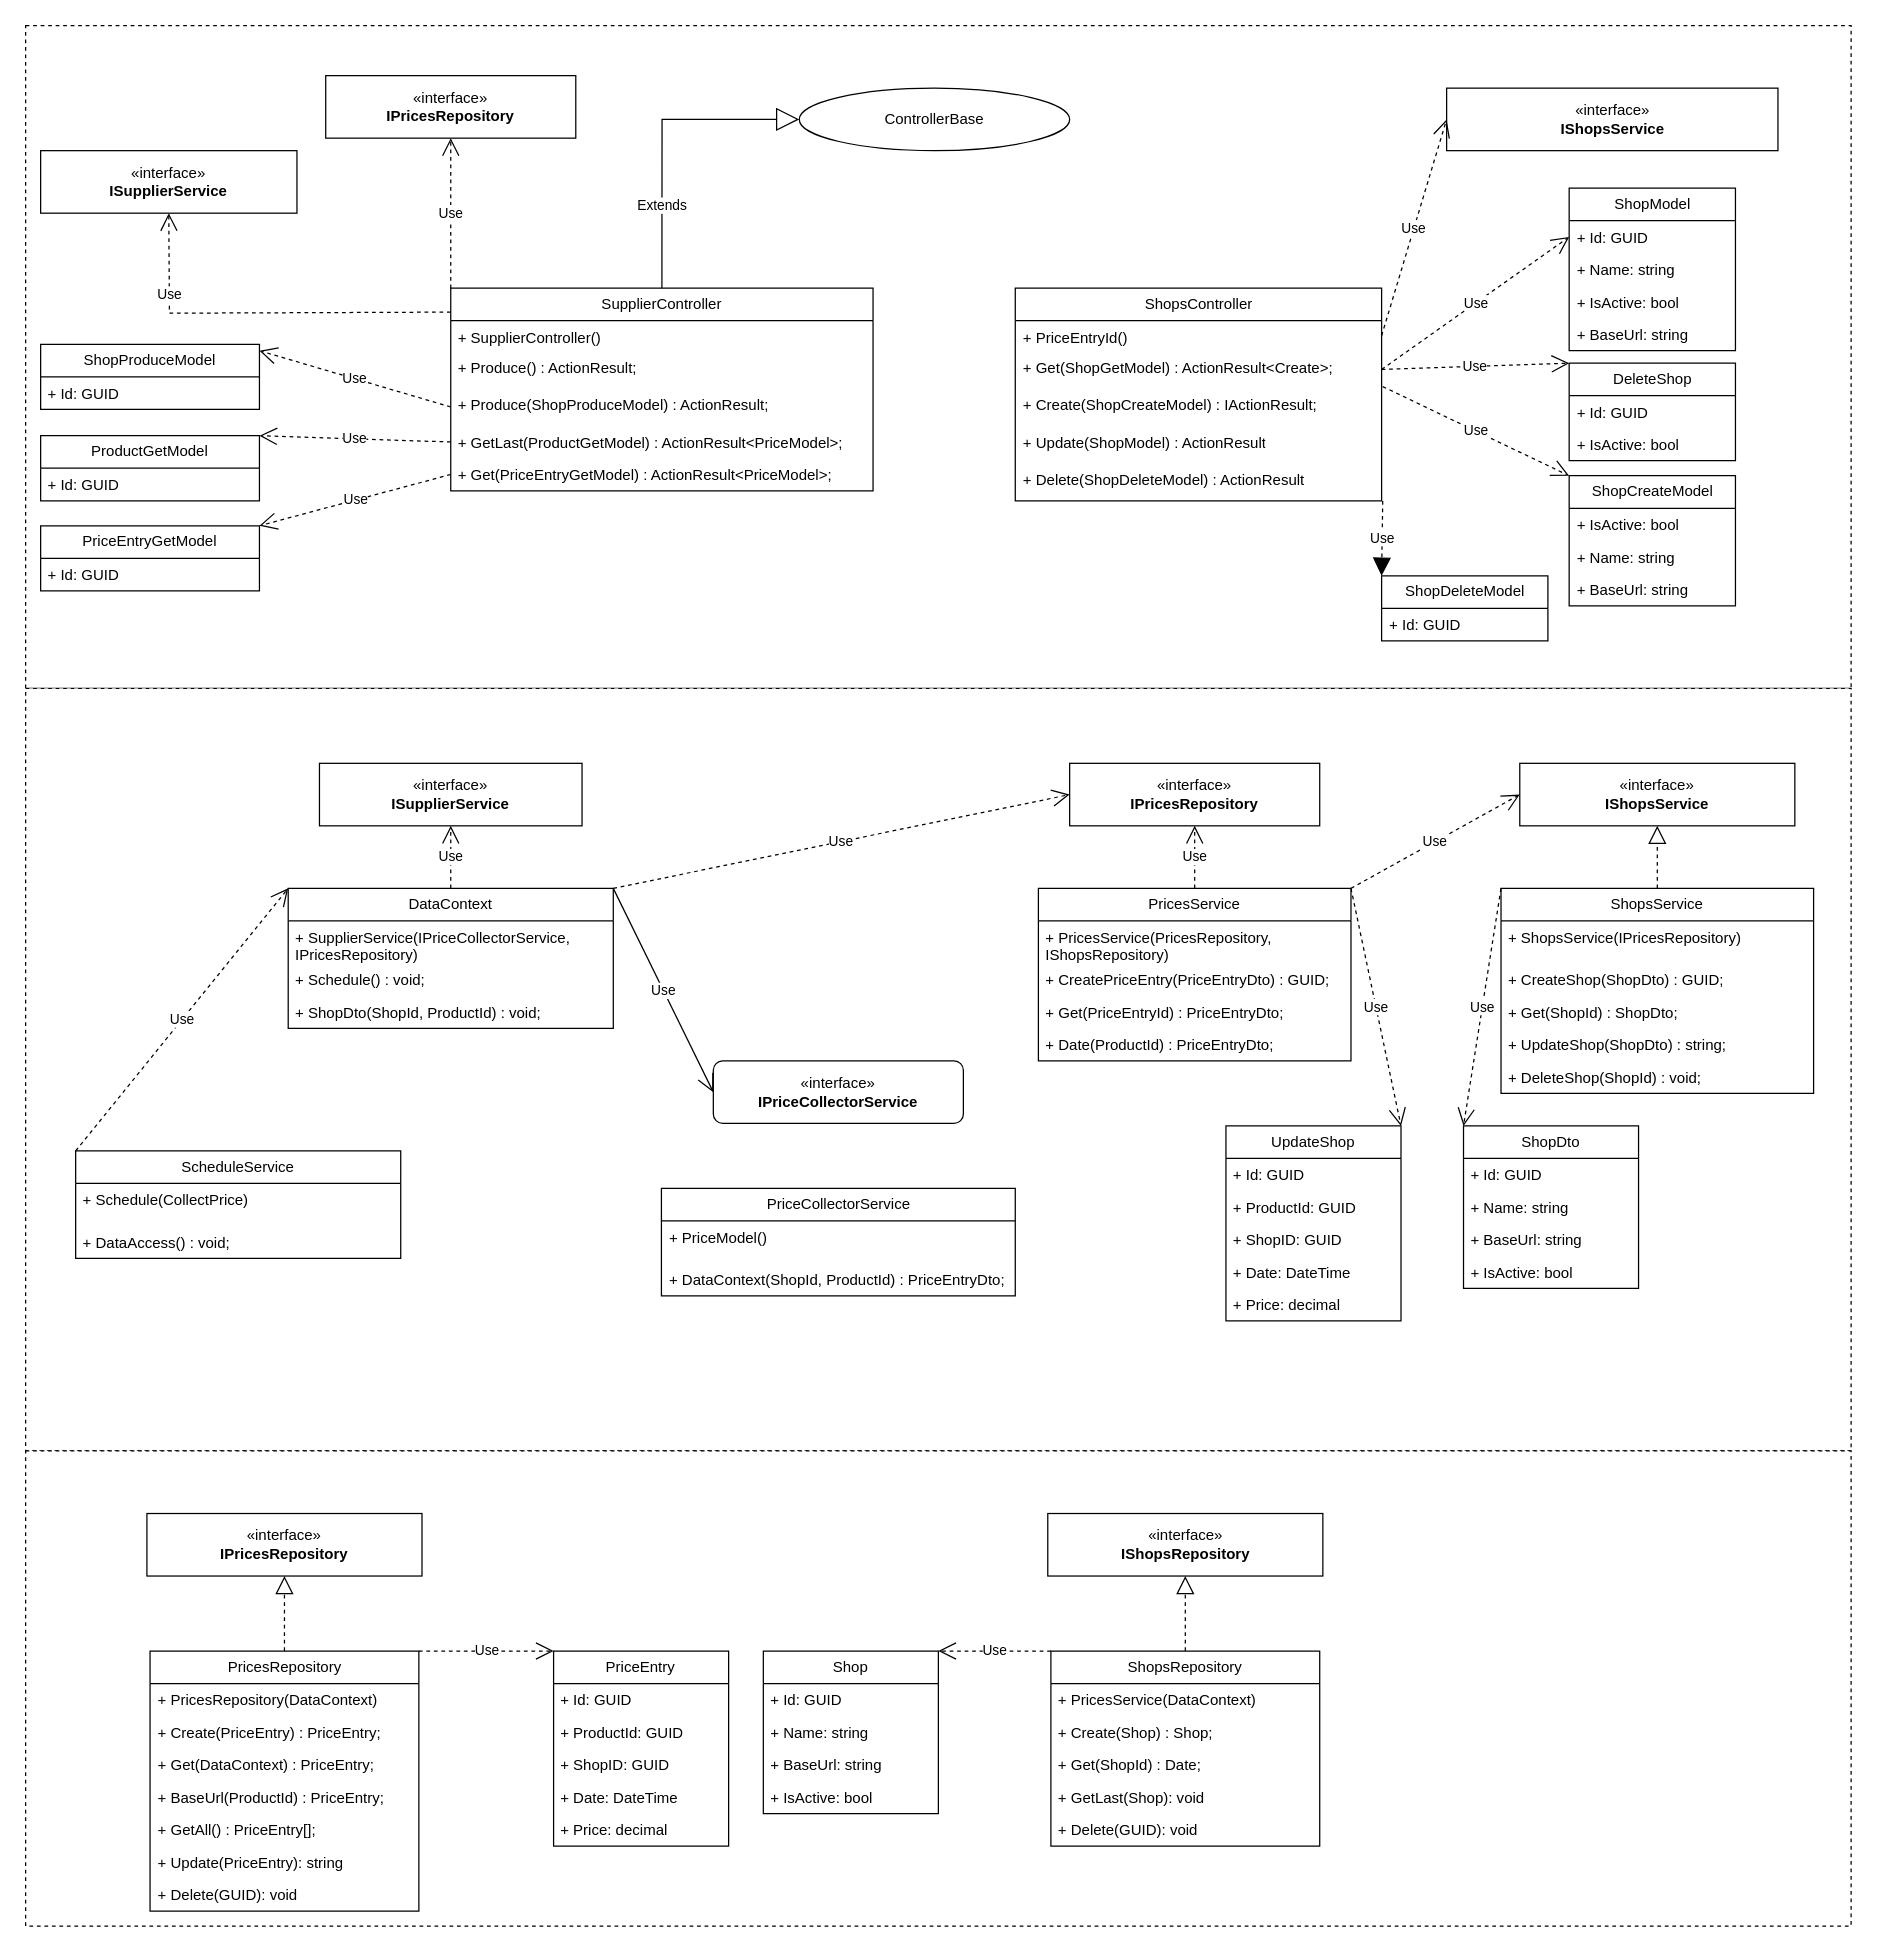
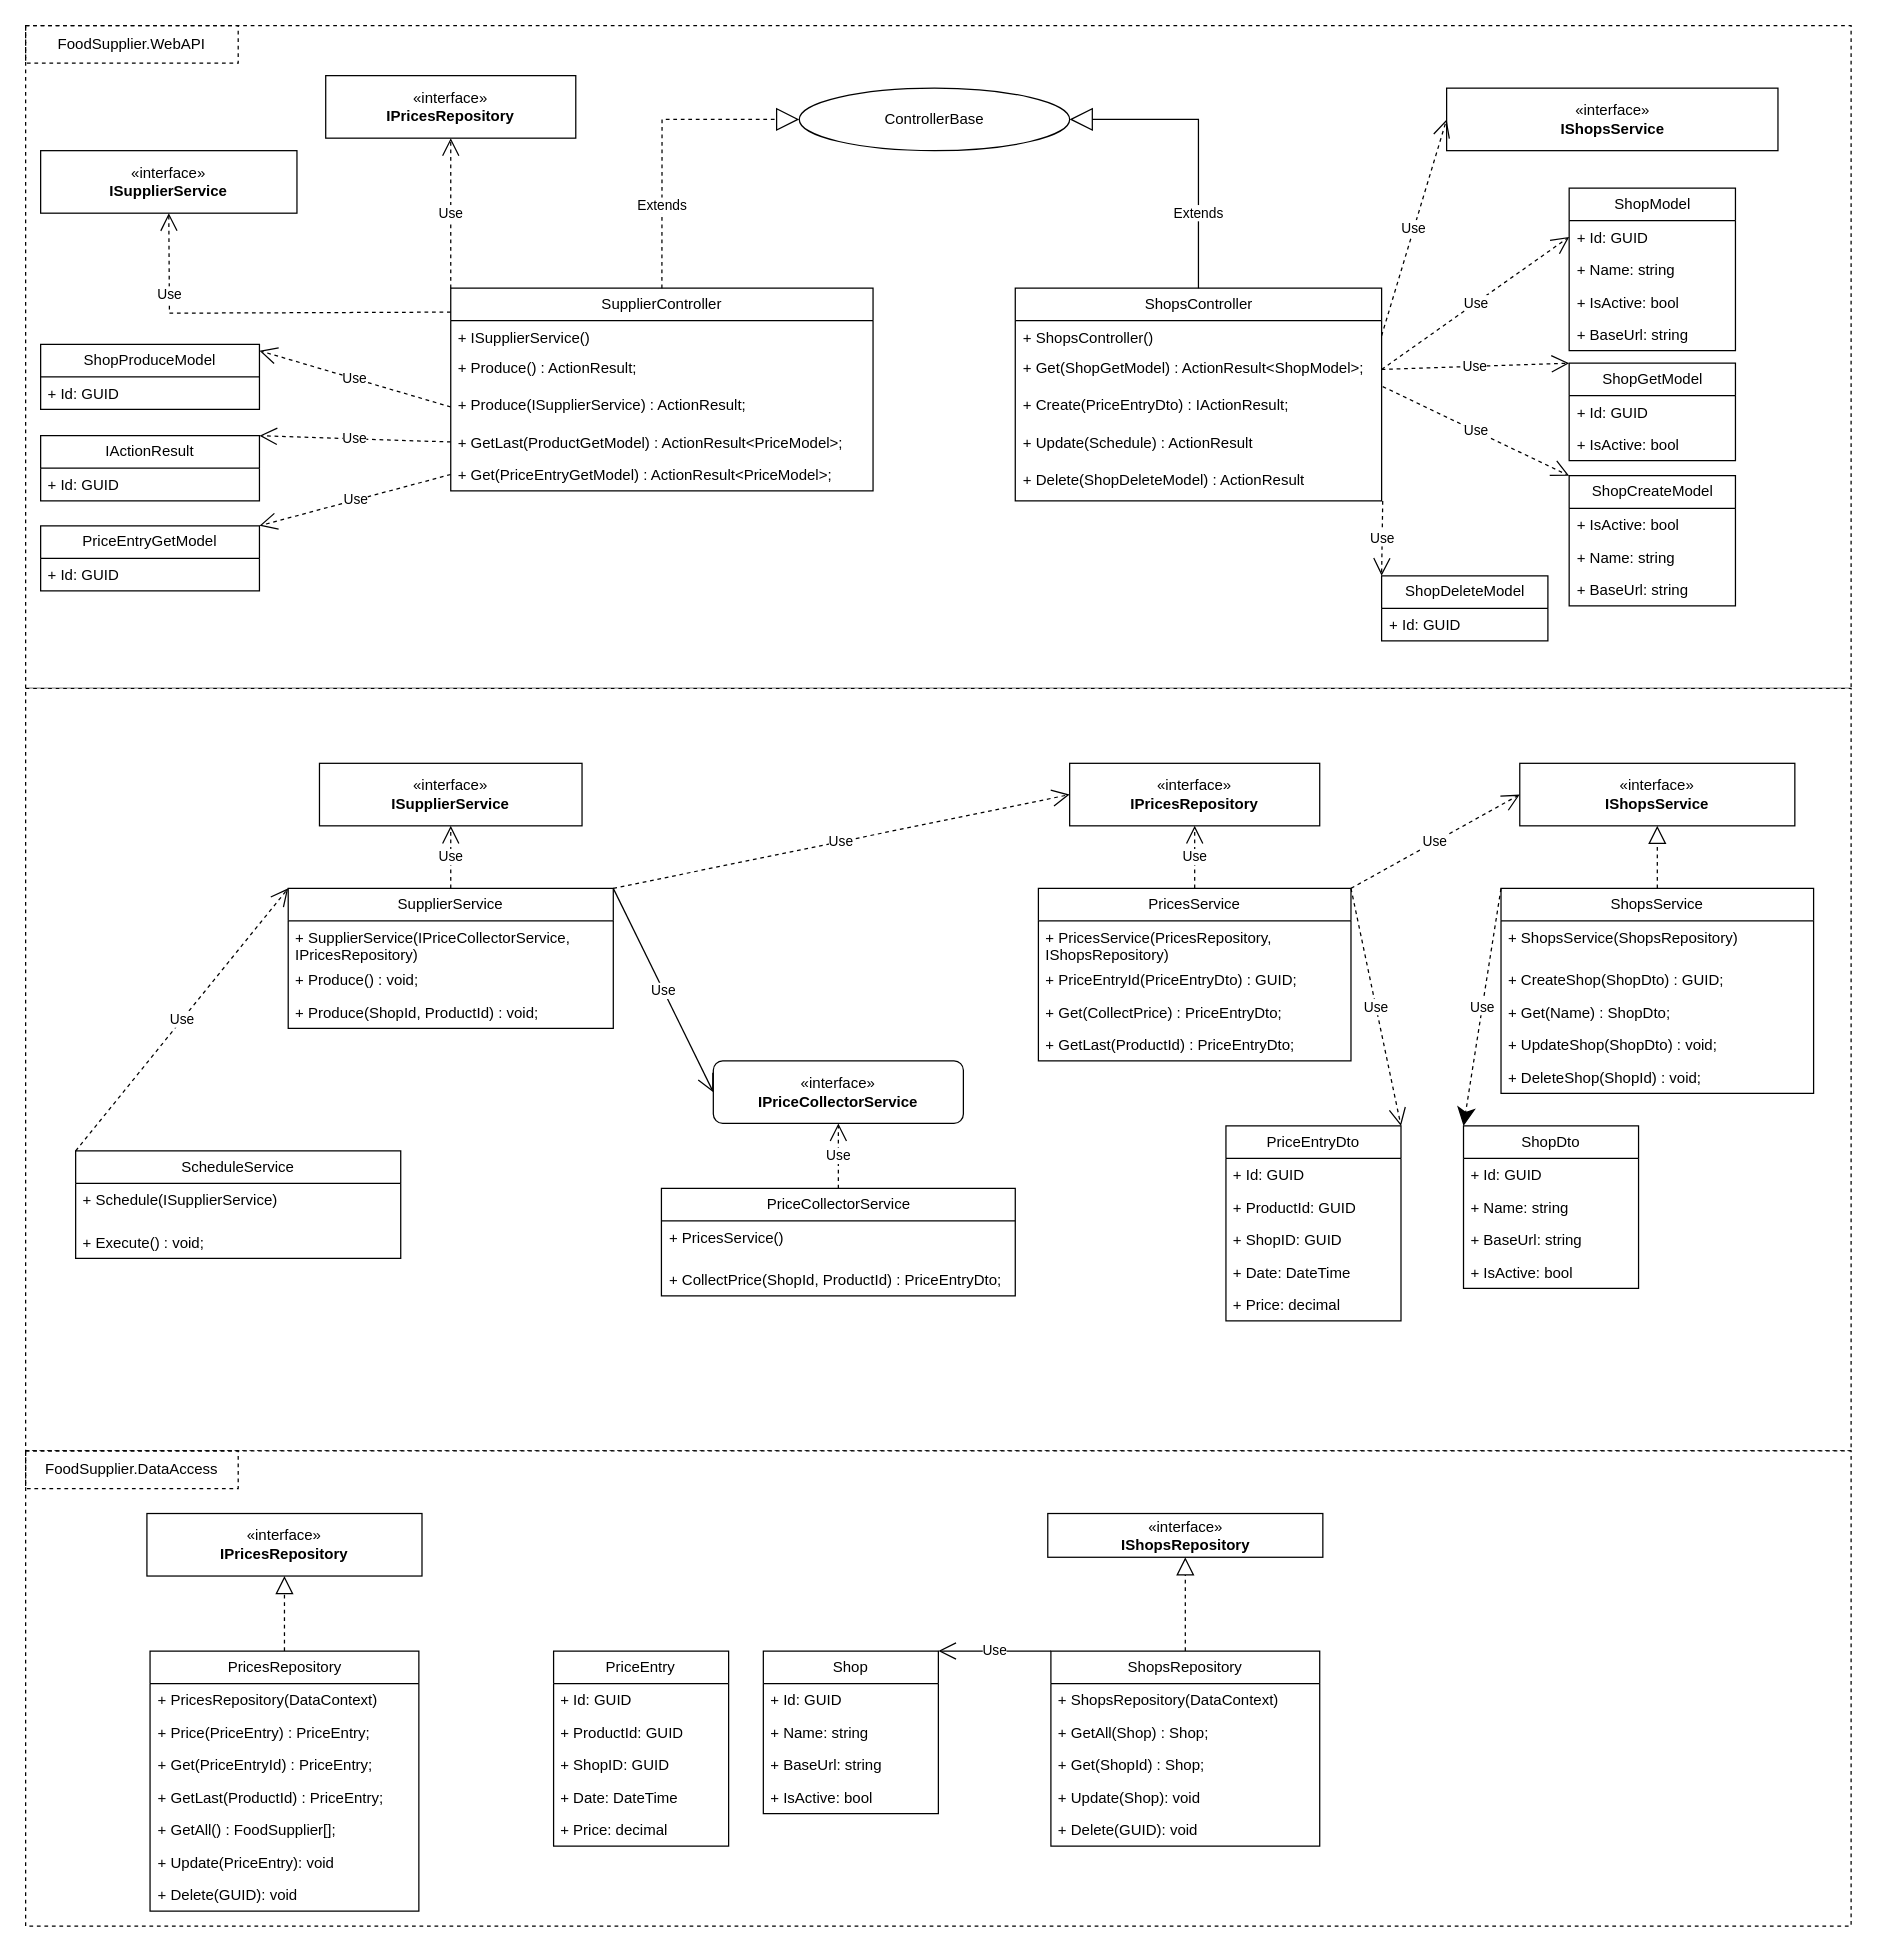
node "FoodSupplier.WebAPI": added
edge "SupplierController" -> "ControllerBase": style solid -> dashed
edge "ShopsController" -> "ControllerBase": added, label "Extends"
node "+ SupplierController()": label "+ SupplierController()" -> "+ ISupplierService()"
node "+ PriceEntryId()": label "+ PriceEntryId()" -> "+ ShopsController()"
node "+ Get(ShopGetModel) : ActionResult<Create>;": label "+ Get(ShopGetModel) : ActionResult<Create>;" -> "+ Get(ShopGetModel) : ActionResult<ShopModel>;"
node "DeleteShop": label "DeleteShop" -> "ShopGetModel"
node "+ Produce(ShopProduceModel) : ActionResult;": label "+ Produce(ShopProduceModel) : ActionResult;" -> "+ Produce(ISupplierService) : ActionResult;"
node "+ Create(ShopCreateModel) : IActionResult;": label "+ Create(ShopCreateModel) : IActionResult;" -> "+ Create(PriceEntryDto) : IActionResult;"
node "+ Update(ShopModel) : ActionResult": label "+ Update(ShopModel) : ActionResult" -> "+ Update(Schedule) : ActionResult"
node "ProductGetModel": label "ProductGetModel" -> "IActionResult"
edge "+ Delete(ShopDeleteModel) : ActionResult" -> "ShopDeleteModel": arrowhead block -> open
node "DataContext": label "DataContext" -> "SupplierService"
node "+ ShopsService(IPricesRepository)": label "+ ShopsService(IPricesRepository)" -> "+ ShopsService(ShopsRepository)"
node "+ Schedule() : void;": label "+ Schedule() : void;" -> "+ Produce() : void;"
node "+ CreatePriceEntry(PriceEntryDto) : GUID;": label "+ CreatePriceEntry(PriceEntryDto) : GUID;" -> "+ PriceEntryId(PriceEntryDto) : GUID;"
node "+ ShopDto(ShopId, ProductId) : void;": label "+ ShopDto(ShopId, ProductId) : void;" -> "+ Produce(ShopId, ProductId) : void;"
node "+ Get(PriceEntryId) : PriceEntryDto;": label "+ Get(PriceEntryId) : PriceEntryDto;" -> "+ Get(CollectPrice) : PriceEntryDto;"
node "+ Get(ShopId) : ShopDto;": label "+ Get(ShopId) : ShopDto;" -> "+ Get(Name) : ShopDto;"
node "+ Date(ProductId) : PriceEntryDto;": label "+ Date(ProductId) : PriceEntryDto;" -> "+ GetLast(ProductId) : PriceEntryDto;"
node "+ UpdateShop(ShopDto) : string;": label "+ UpdateShop(ShopDto) : string;" -> "+ UpdateShop(ShopDto) : void;"
edge "ShopsService" -> "ShopDto": arrowhead open -> classic
node "UpdateShop": label "UpdateShop" -> "PriceEntryDto"
edge "PriceCollectorService" -> "«interface» IPriceCollectorService": added, label "Use"
node "+ Schedule(CollectPrice)": label "+ Schedule(CollectPrice)" -> "+ Schedule(ISupplierService)"
node "+ PriceModel()": label "+ PriceModel()" -> "+ PricesService()"
node "+ DataAccess() : void;": label "+ DataAccess() : void;" -> "+ Execute() : void;"
node "+ DataContext(ShopId, ProductId) : PriceEntryDto;": label "+ DataContext(ShopId, ProductId) : PriceEntryDto;" -> "+ CollectPrice(ShopId, ProductId) : PriceEntryDto;"
node "FoodSupplier.DataAccess": added
node "«interface» IShopsRepository": size 275x63 -> 275x44
edge "PricesRepository" -> "PriceEntry": removed, label "Use"
edge "ShopsRepository" -> "Shop": style dashed -> solid
node "+ PricesService(DataContext)": label "+ PricesService(DataContext)" -> "+ ShopsRepository(DataContext)"
node "+ Create(Shop) : Shop;": label "+ Create(Shop) : Shop;" -> "+ GetAll(Shop) : Shop;"
node "+ Create(PriceEntry) : PriceEntry;": label "+ Create(PriceEntry) : PriceEntry;" -> "+ Price(PriceEntry) : PriceEntry;"
node "+ Get(DataContext) : PriceEntry;": label "+ Get(DataContext) : PriceEntry;" -> "+ Get(PriceEntryId) : PriceEntry;"
node "+ Get(ShopId) : Date;": label "+ Get(ShopId) : Date;" -> "+ Get(ShopId) : Shop;"
node "+ GetLast(Shop): void": label "+ GetLast(Shop): void" -> "+ Update(Shop): void"
node "+ BaseUrl(ProductId) : PriceEntry;": label "+ BaseUrl(ProductId) : PriceEntry;" -> "+ GetLast(ProductId) : PriceEntry;"
node "+ GetAll() : PriceEntry[];": label "+ GetAll() : PriceEntry[];" -> "+ GetAll() : FoodSupplier[];"
node "+ Update(PriceEntry): string": label "+ Update(PriceEntry): string" -> "+ Update(PriceEntry): void"
